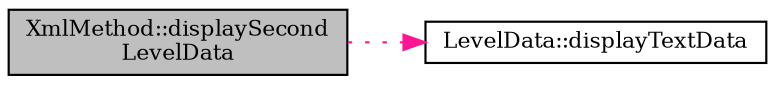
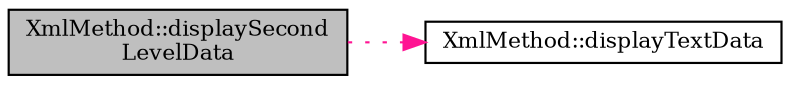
node "LevelData::displayTextData": label "LevelData::displayTextData" -> "XmlMethod::displayTextData"
